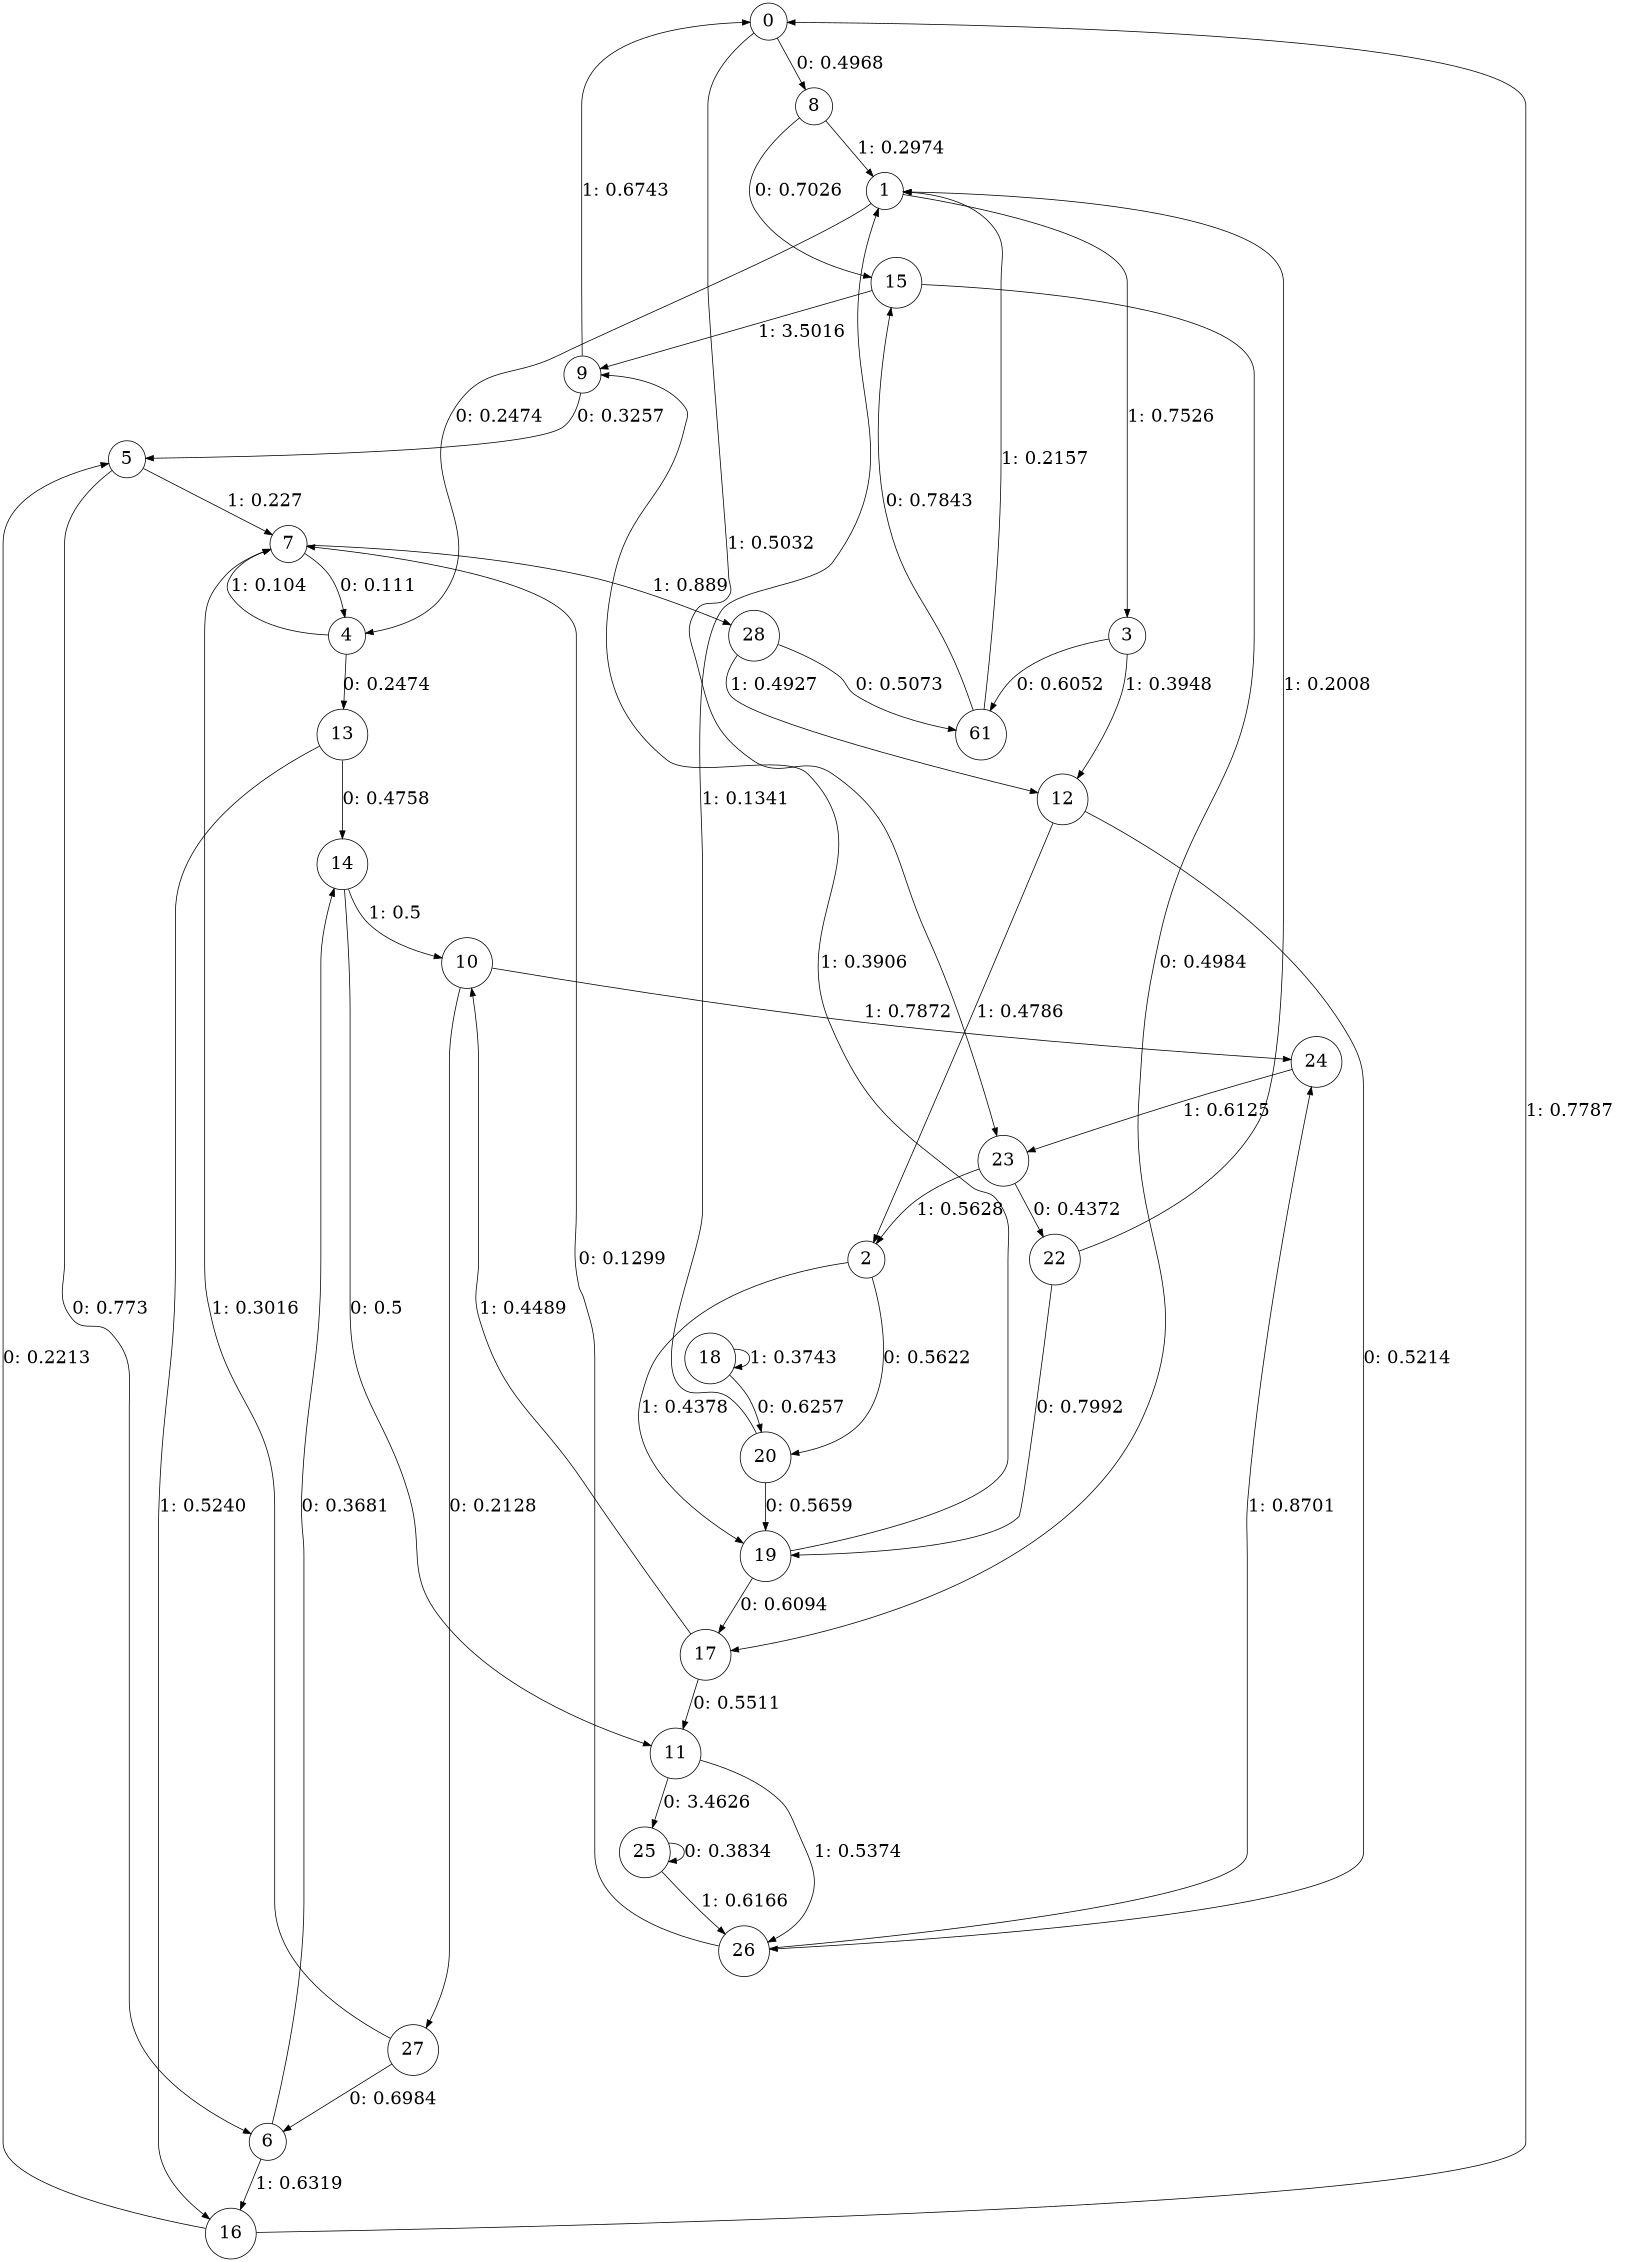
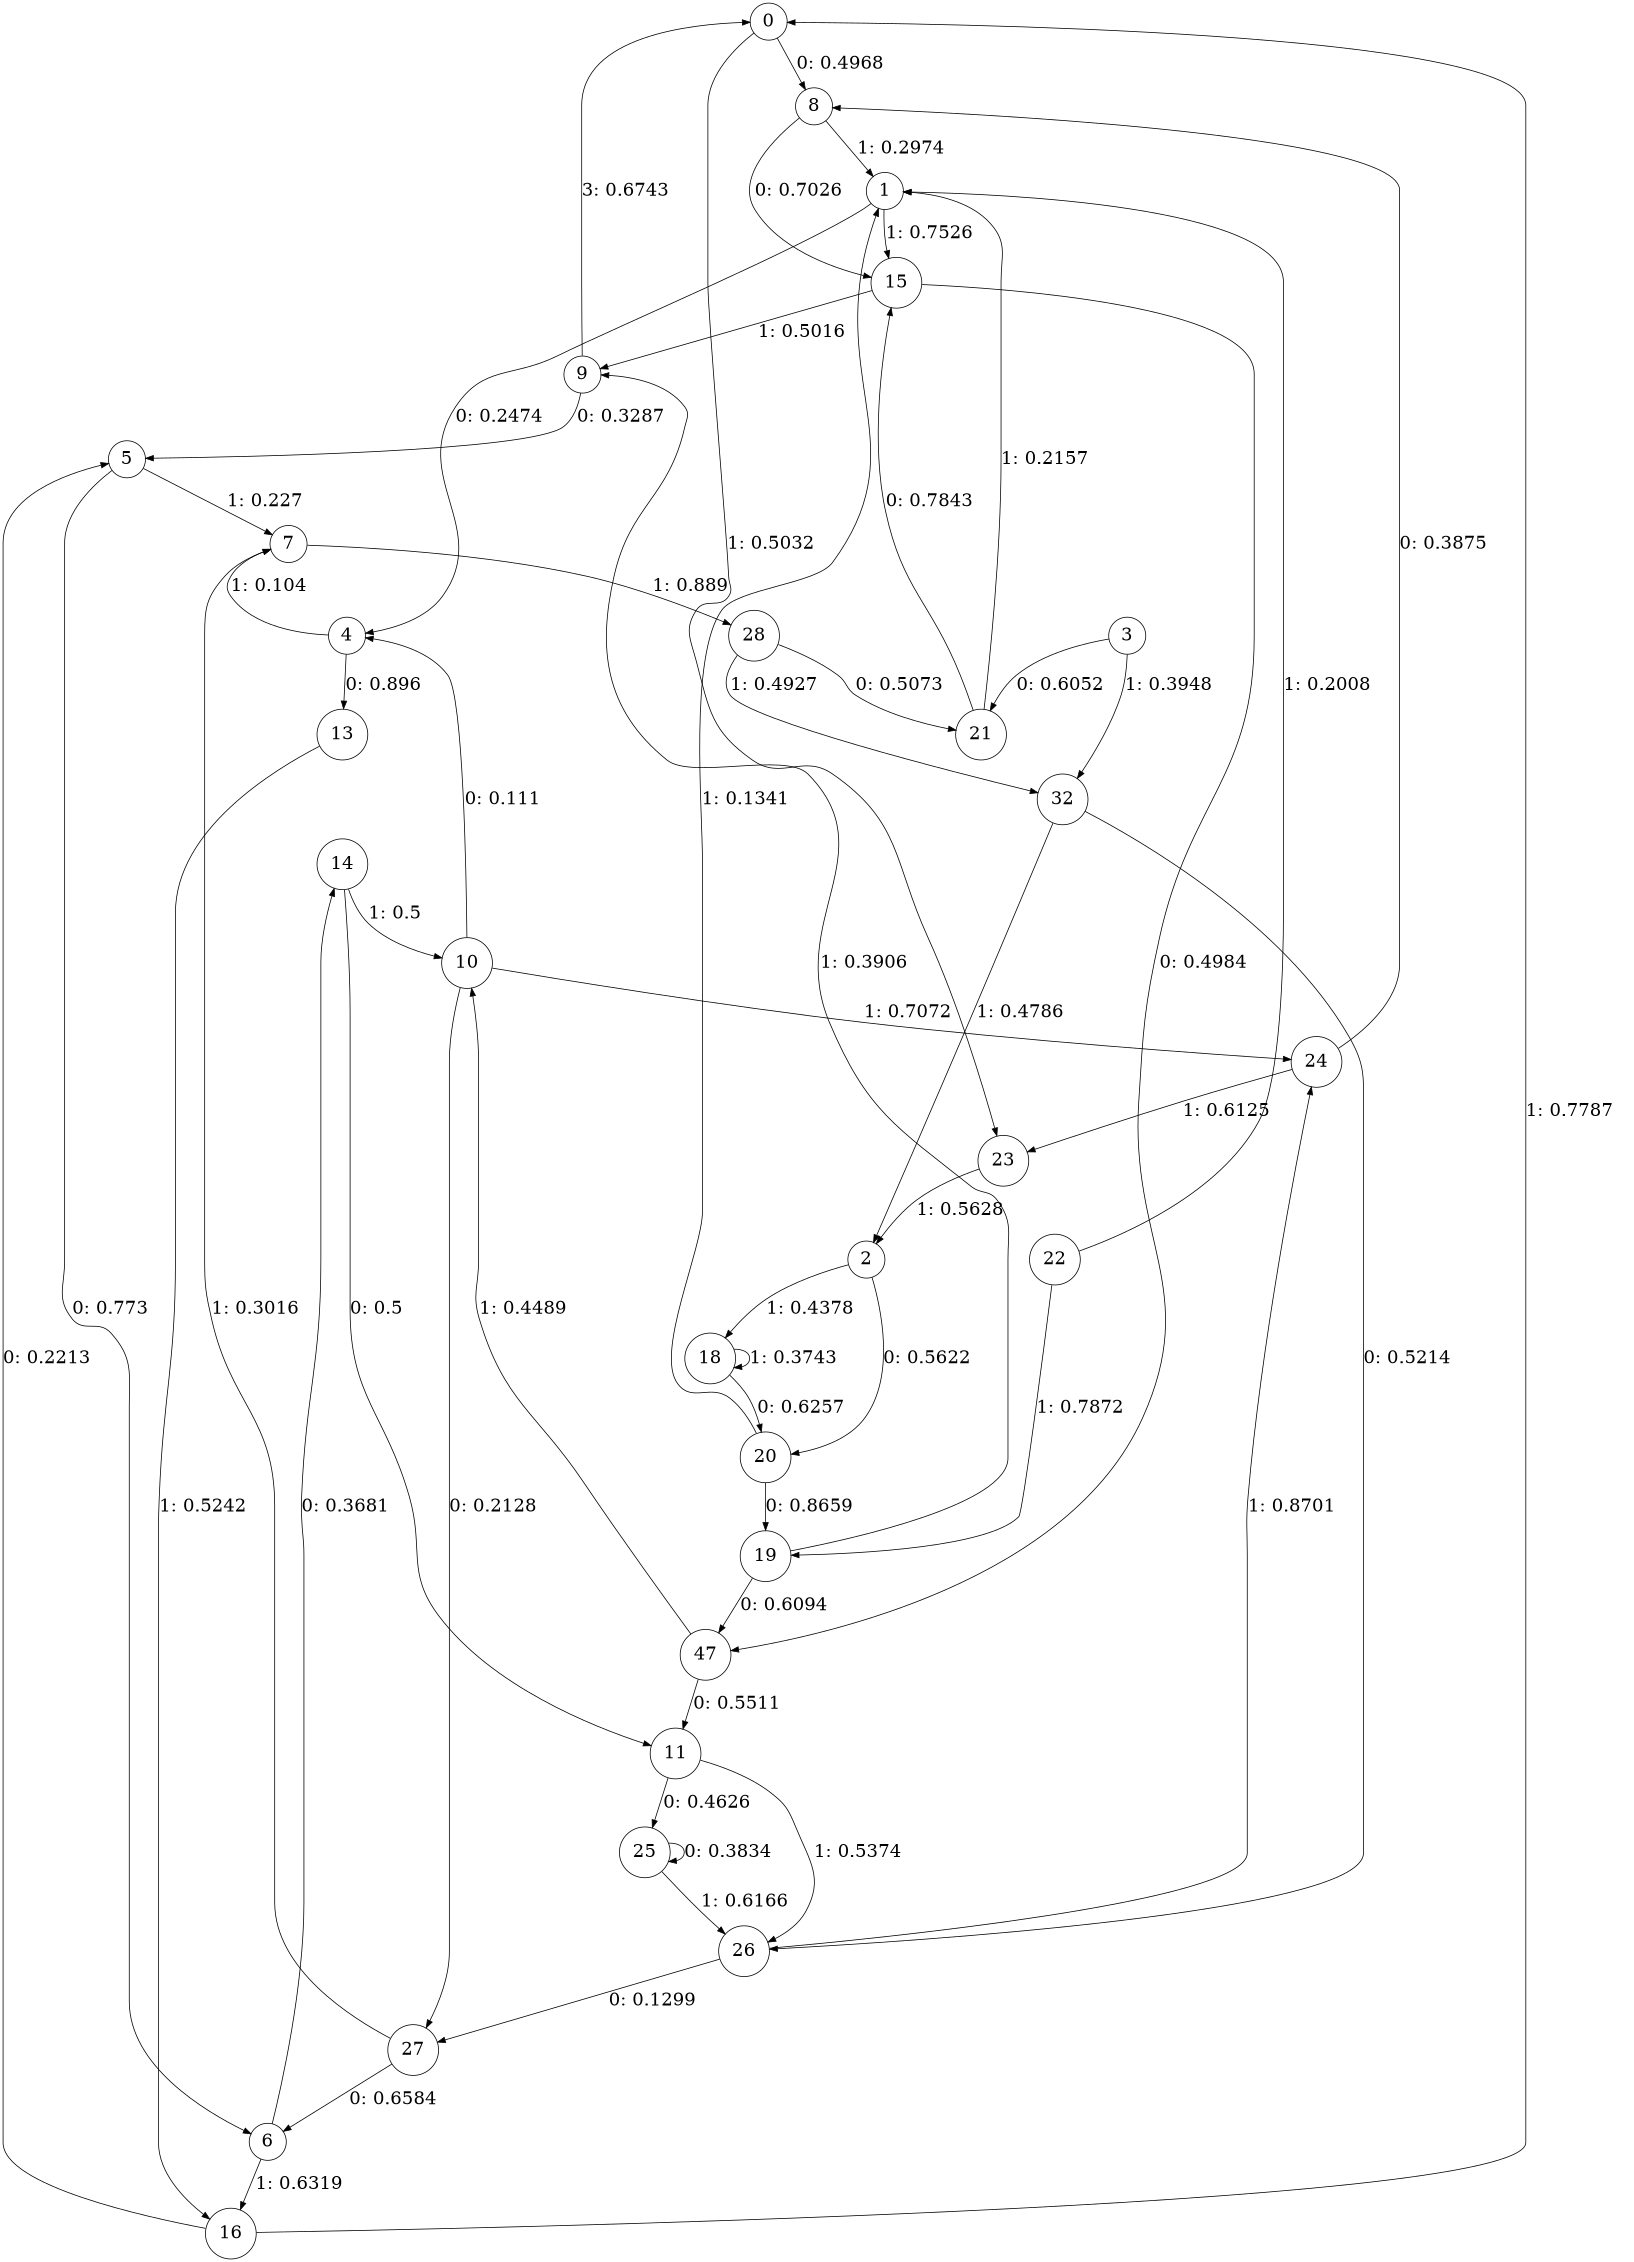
edge "9" -> "0": label "1: 0.6743   " -> "3: 0.6743   "
edge "1" -> "3": now "1" -> "15"
edge "15" -> "9": label "1: 3.5016   " -> "1: 0.5016   "
edge "24" -> "8": added, label "0: 0.3875"
edge "9" -> "5": label "0: 0.3257   " -> "0: 0.3287   "
edge "7" -> "4": now "10" -> "4"
edge "4" -> "13": label "0: 0.2474   " -> "0: 0.896    "
node "61": label "61" -> "21"
edge "13" -> "14": removed, label "0: 0.4758"
node "12": label "12" -> "32"
edge "10" -> "24": label "1: 0.7872   " -> "1: 0.7072   "
edge "26" -> "7": now "26" -> "27"
edge "23" -> "22": removed, label "0: 0.4372"
edge "2" -> "19": now "2" -> "18"
edge "22" -> "19": label "0: 0.7992   " -> "1: 0.7872   "
edge "13" -> "16": label "1: 0.5240   " -> "1: 0.5242   "
edge "20" -> "19": label "0: 0.5659   " -> "0: 0.8659   "
node "17": label "17" -> "47"
edge "11" -> "25": label "0: 3.4626   " -> "0: 0.4626   "
edge "27" -> "6": label "0: 0.6984   " -> "0: 0.6584   "
